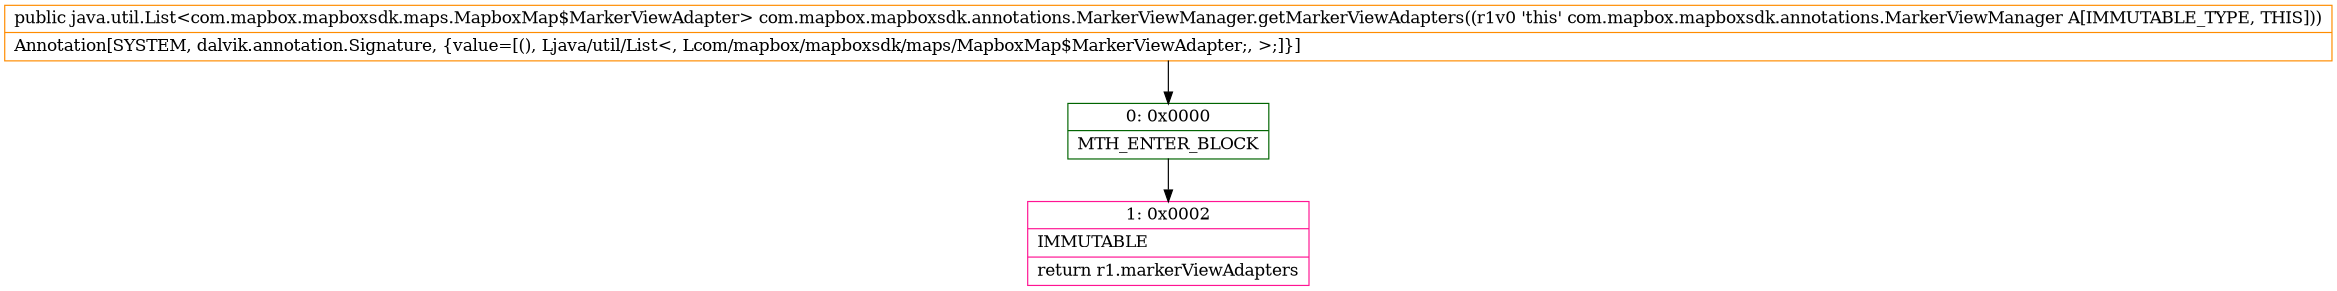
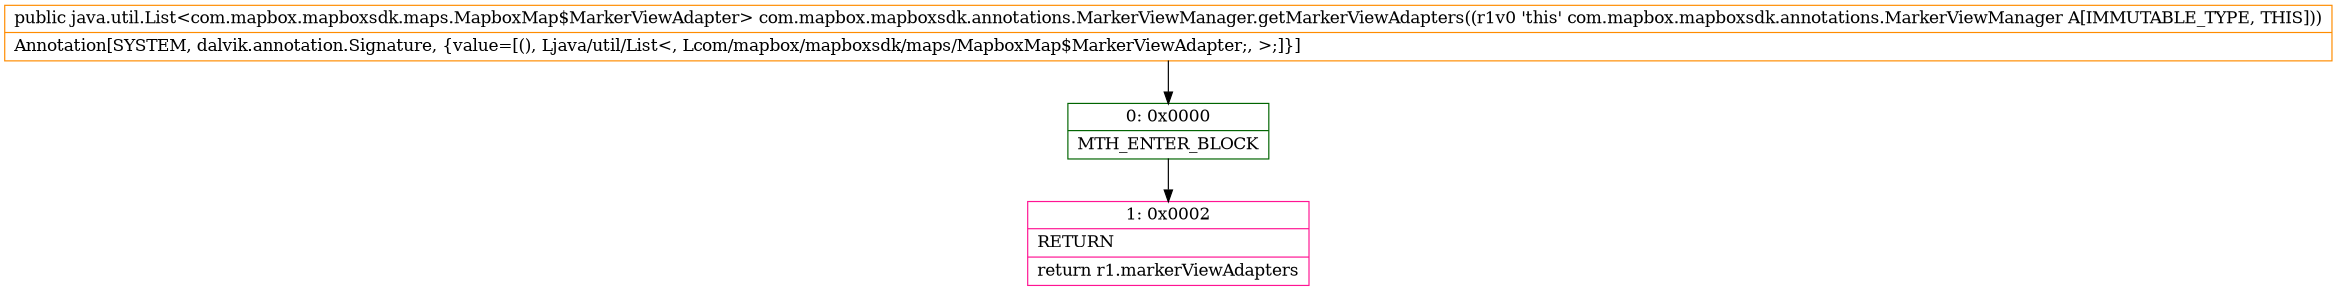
node "1: 0x0002": text "IMMUTABLE" -> "RETURN"
